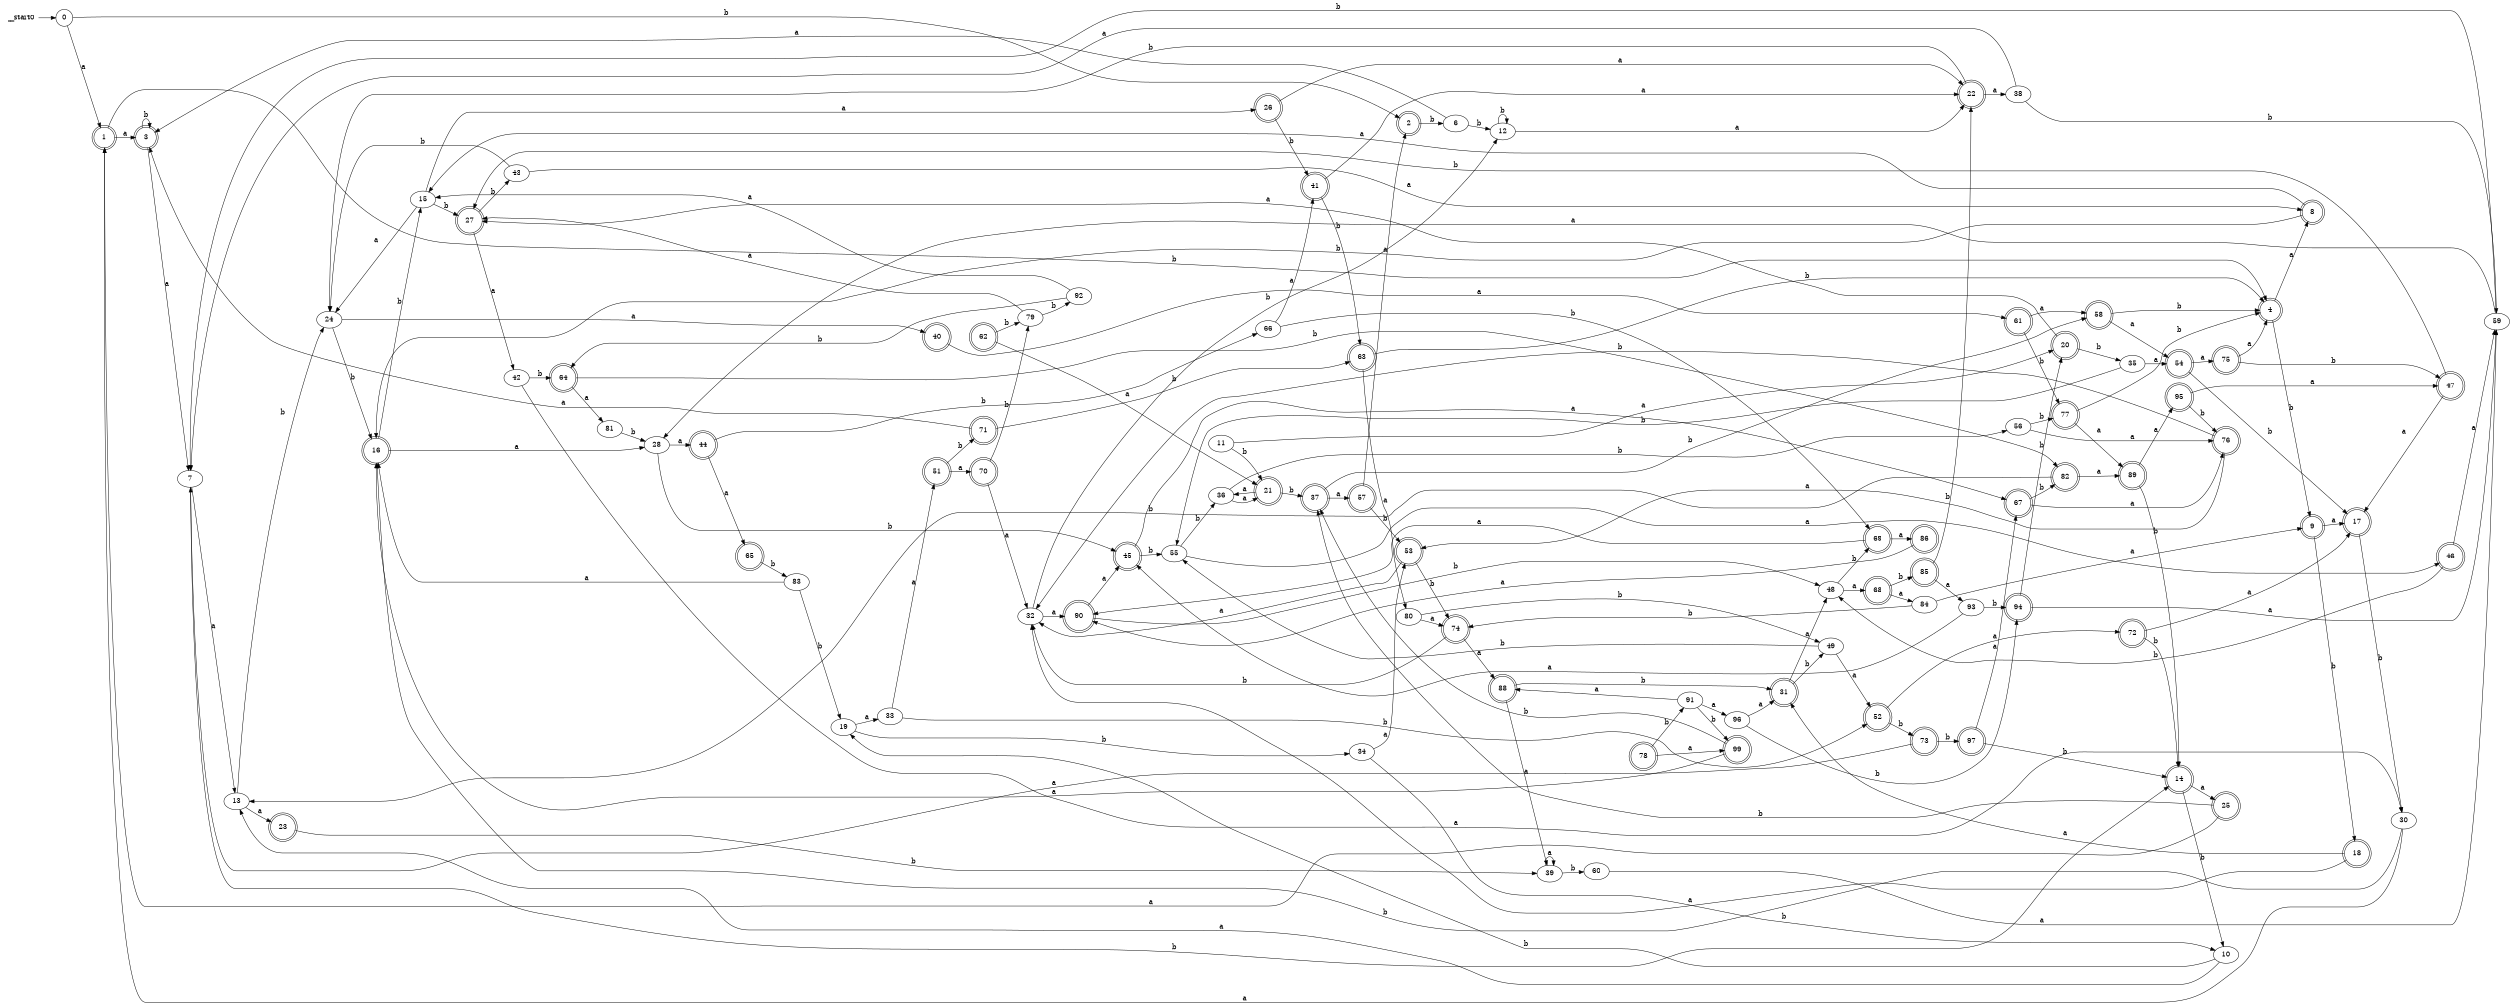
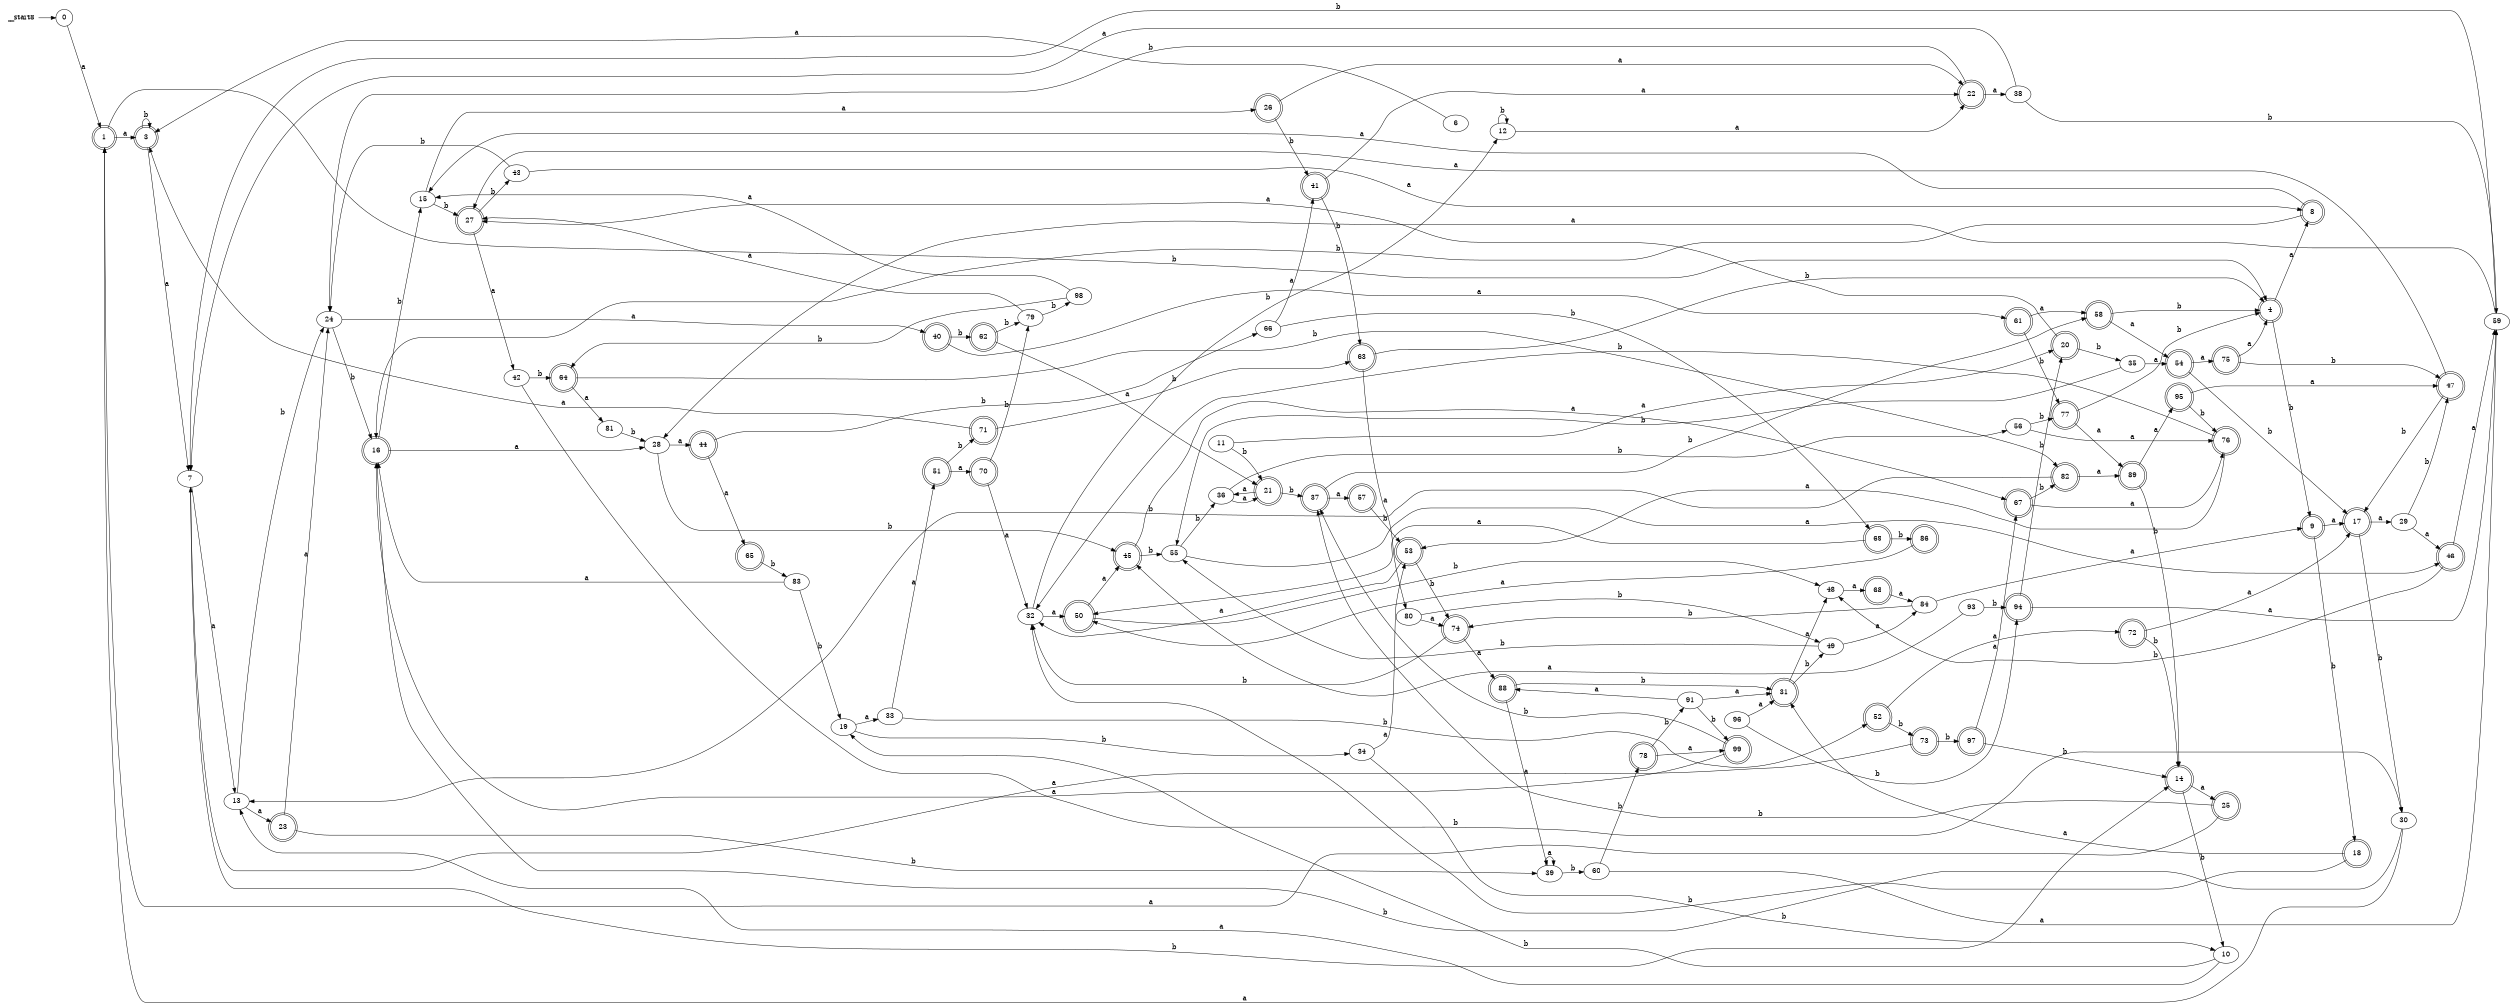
node "__start0": label "__start0" -> "__start8"
node "2": removed
edge "6" -> "12": removed, label "b"
edge "47" -> "27": label "b" -> "a"
edge "15" -> "24": now "23" -> "24"
node "92": label "92" -> "98"
edge "40" -> "62": added, label "b"
edge "47" -> "17": label "a" -> "b"
node "29": added
edge "69" -> "86": label "a" -> "b"
edge "48" -> "69": removed, label "b"
node "85": removed
node "90": label "90" -> "50"
edge "49" -> "52": now "49" -> "84"
edge "91" -> "96": now "91" -> "31"
edge "60" -> "78": added, label "b"
edge "42" -> "30": label "a" -> "b"
edge "18" -> "32": label "a" -> "b"
